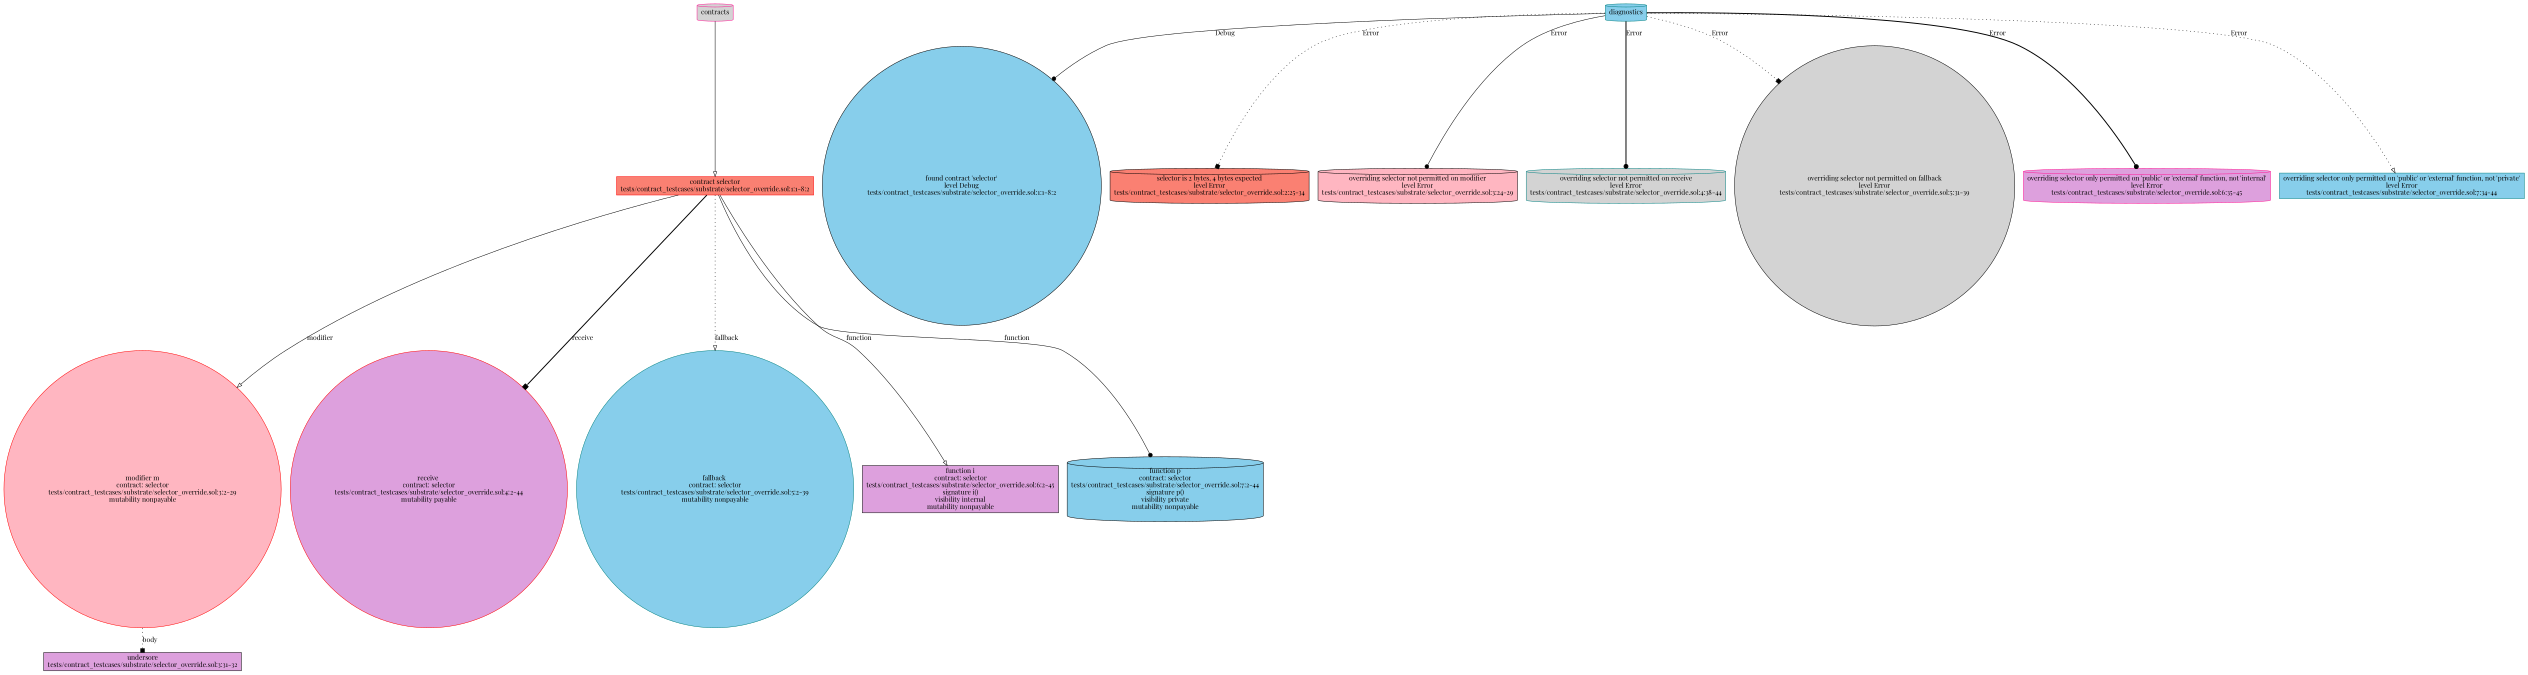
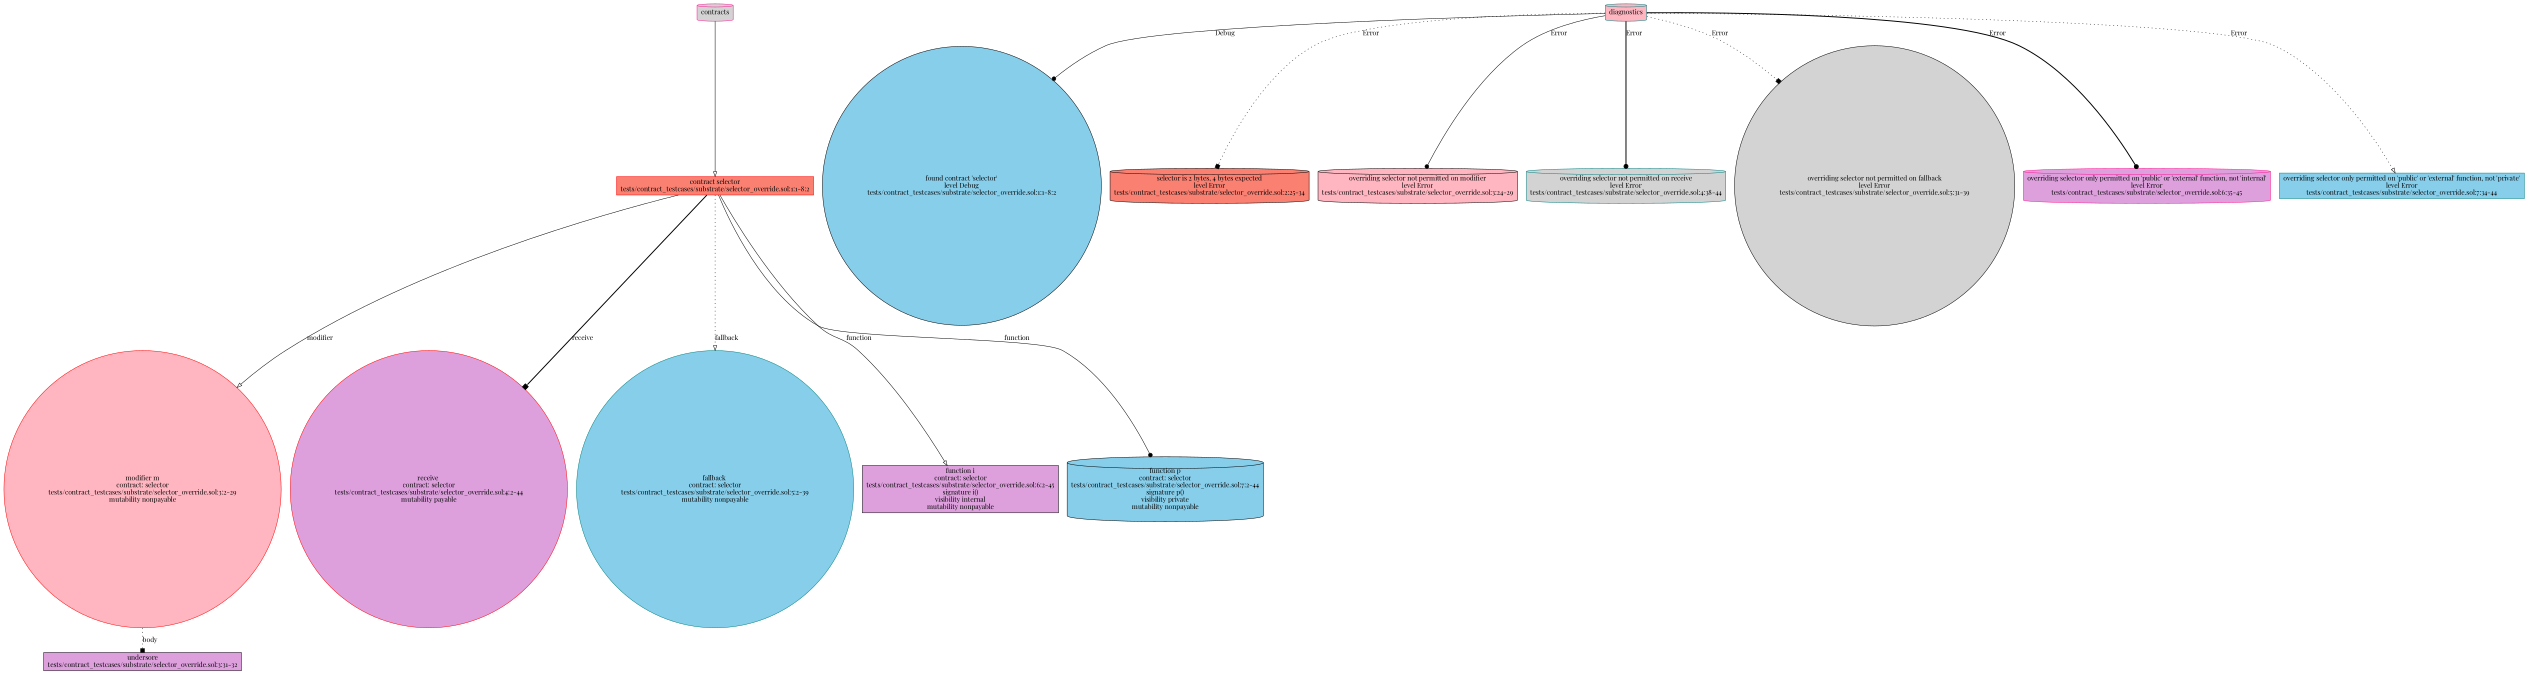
node "diagnostics": fillcolor skyblue -> lightpink
